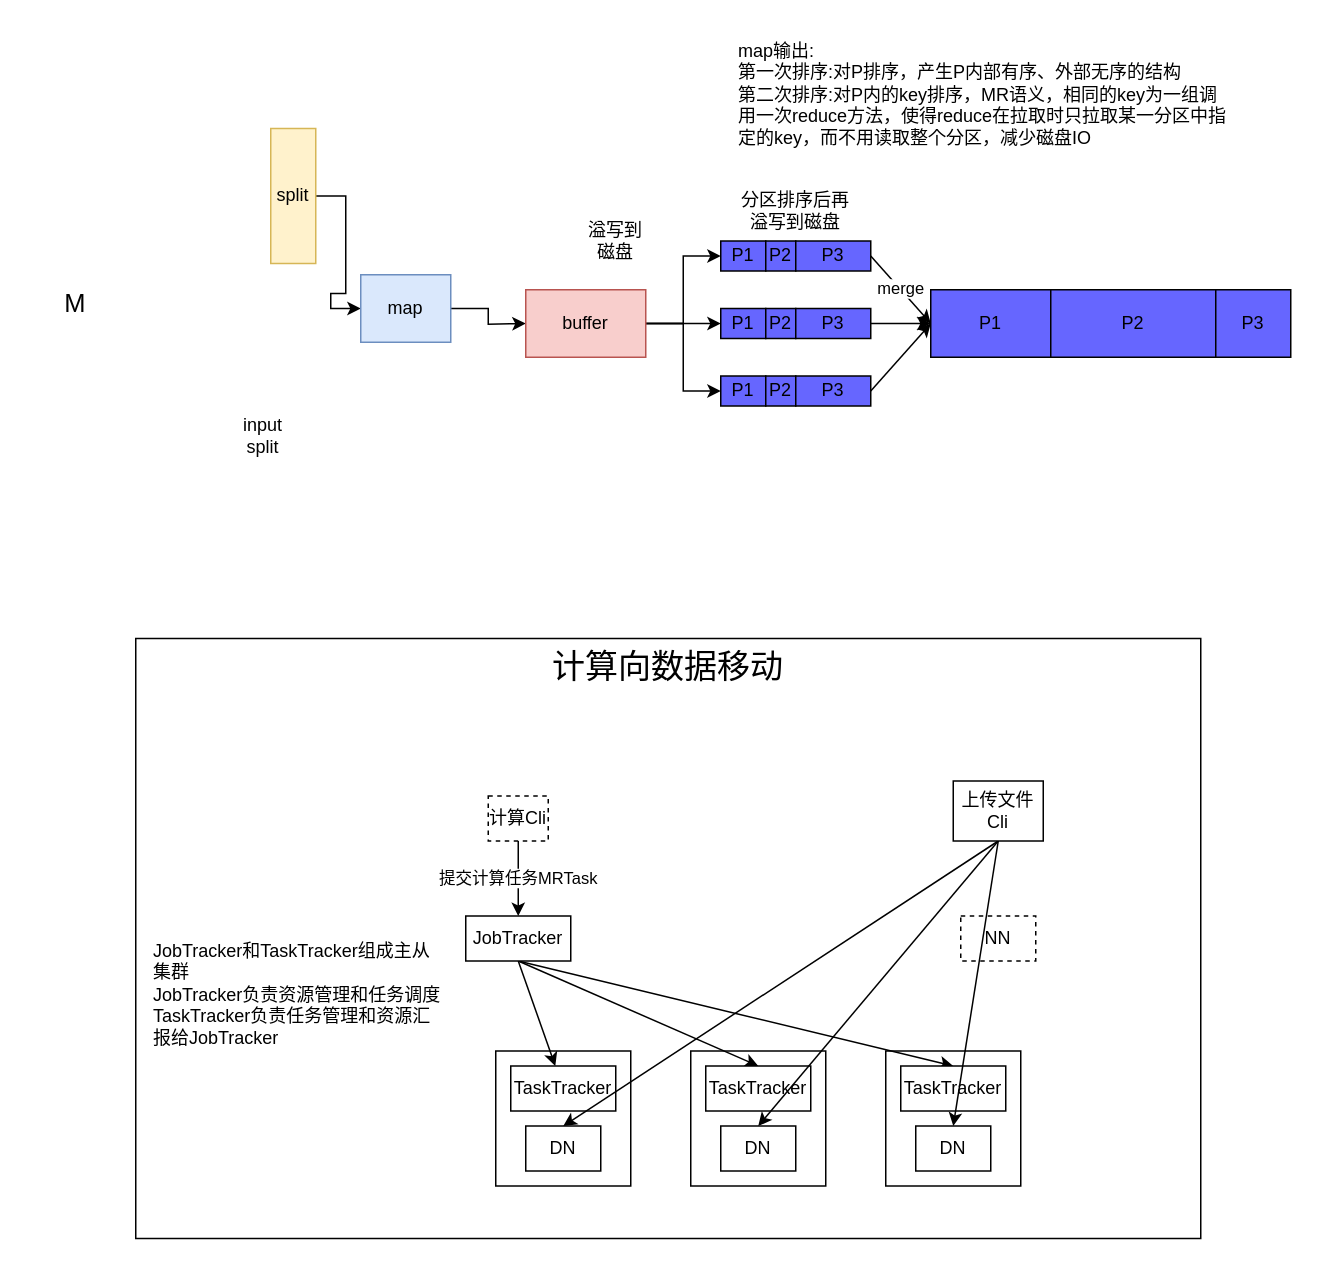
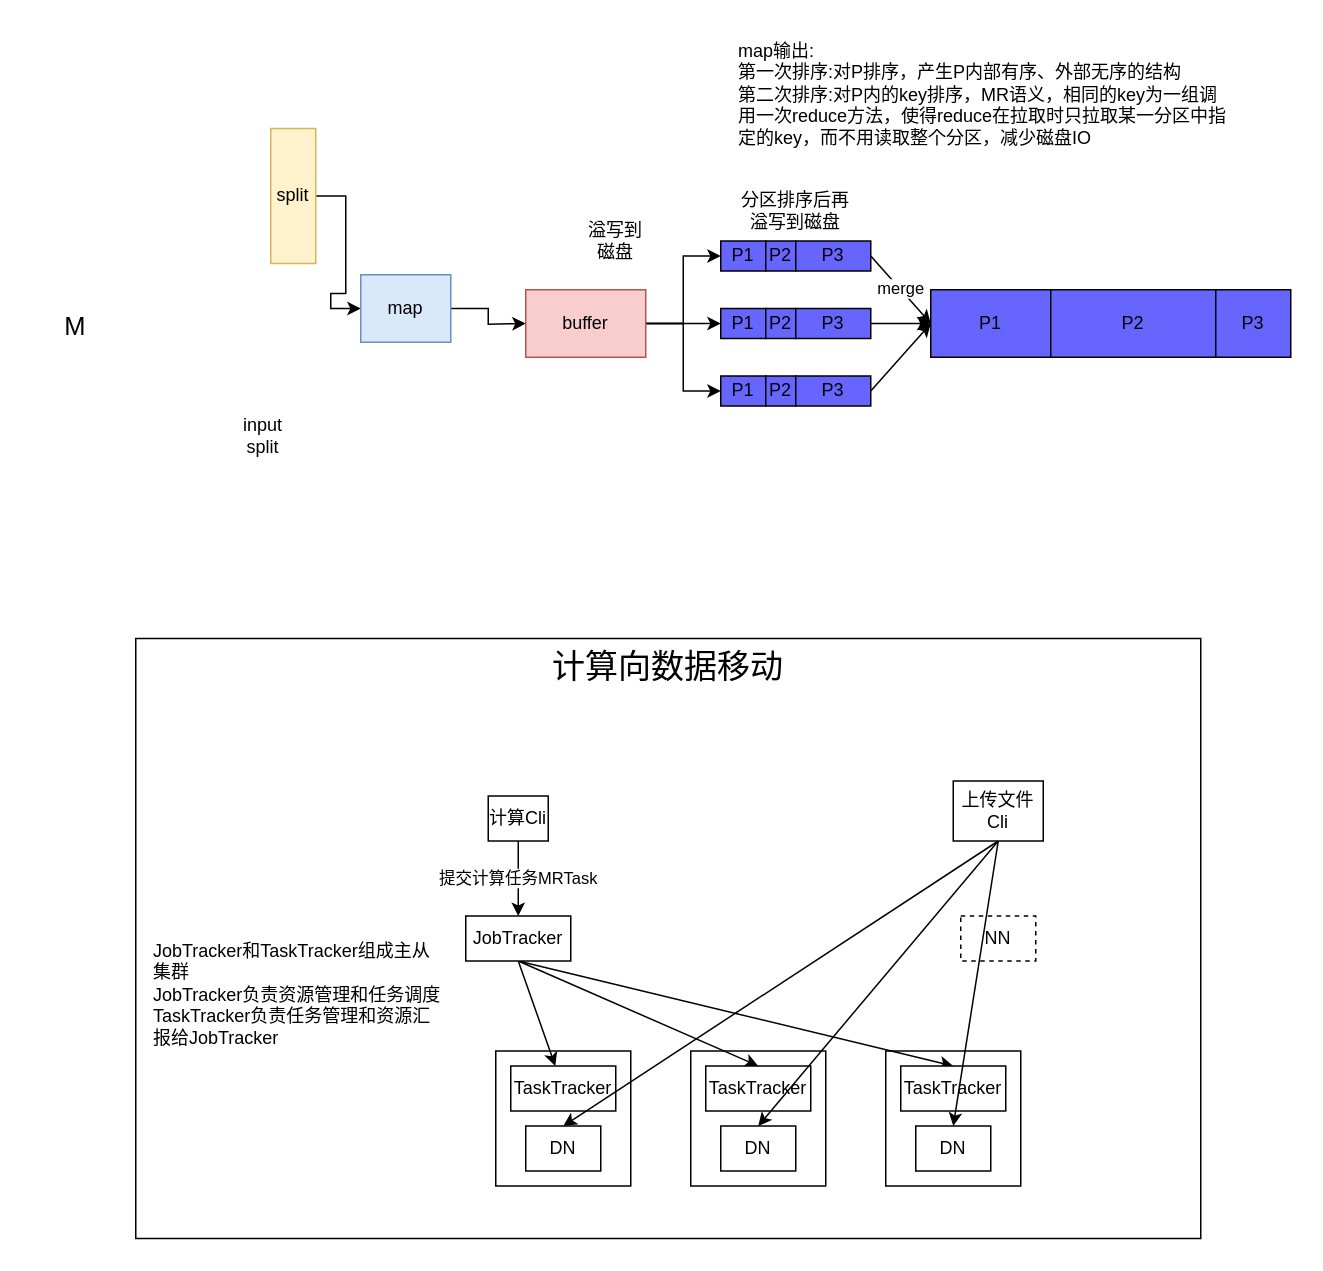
node "M": moved (76, 305) -> (76, 327)
node "计算Cli": style dashed -> solid
